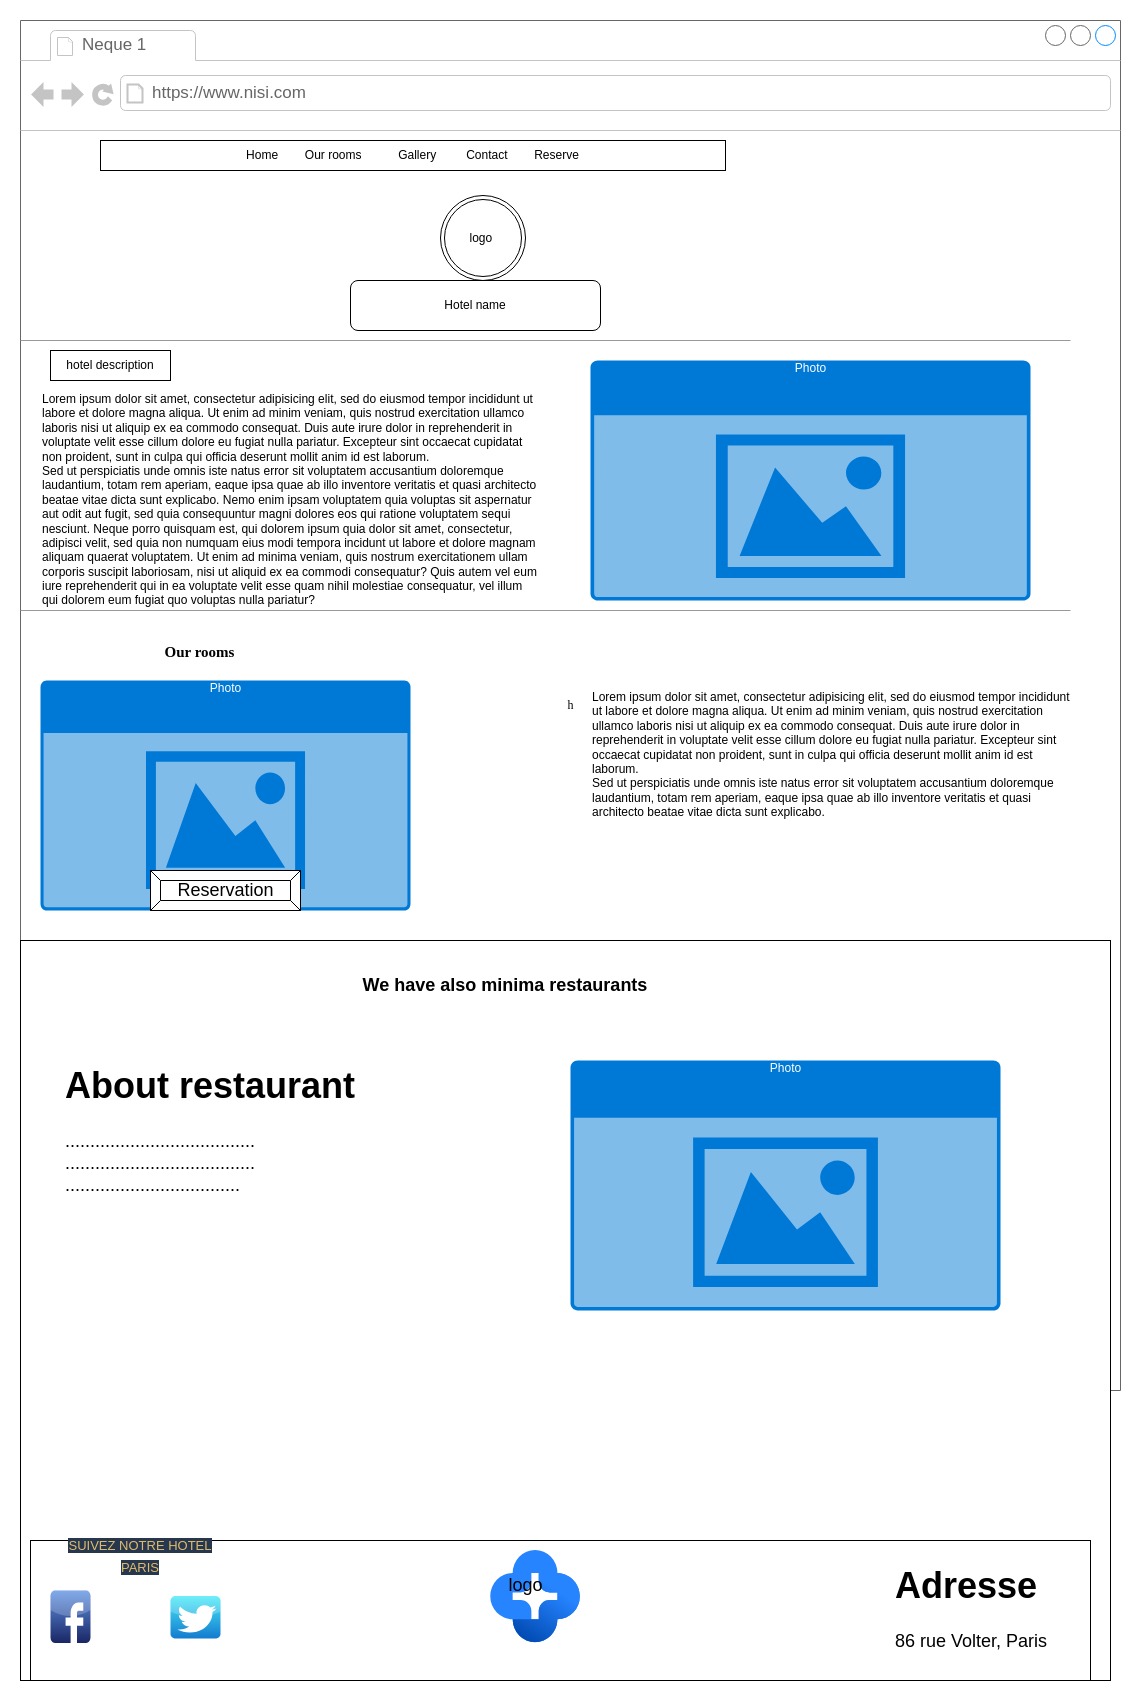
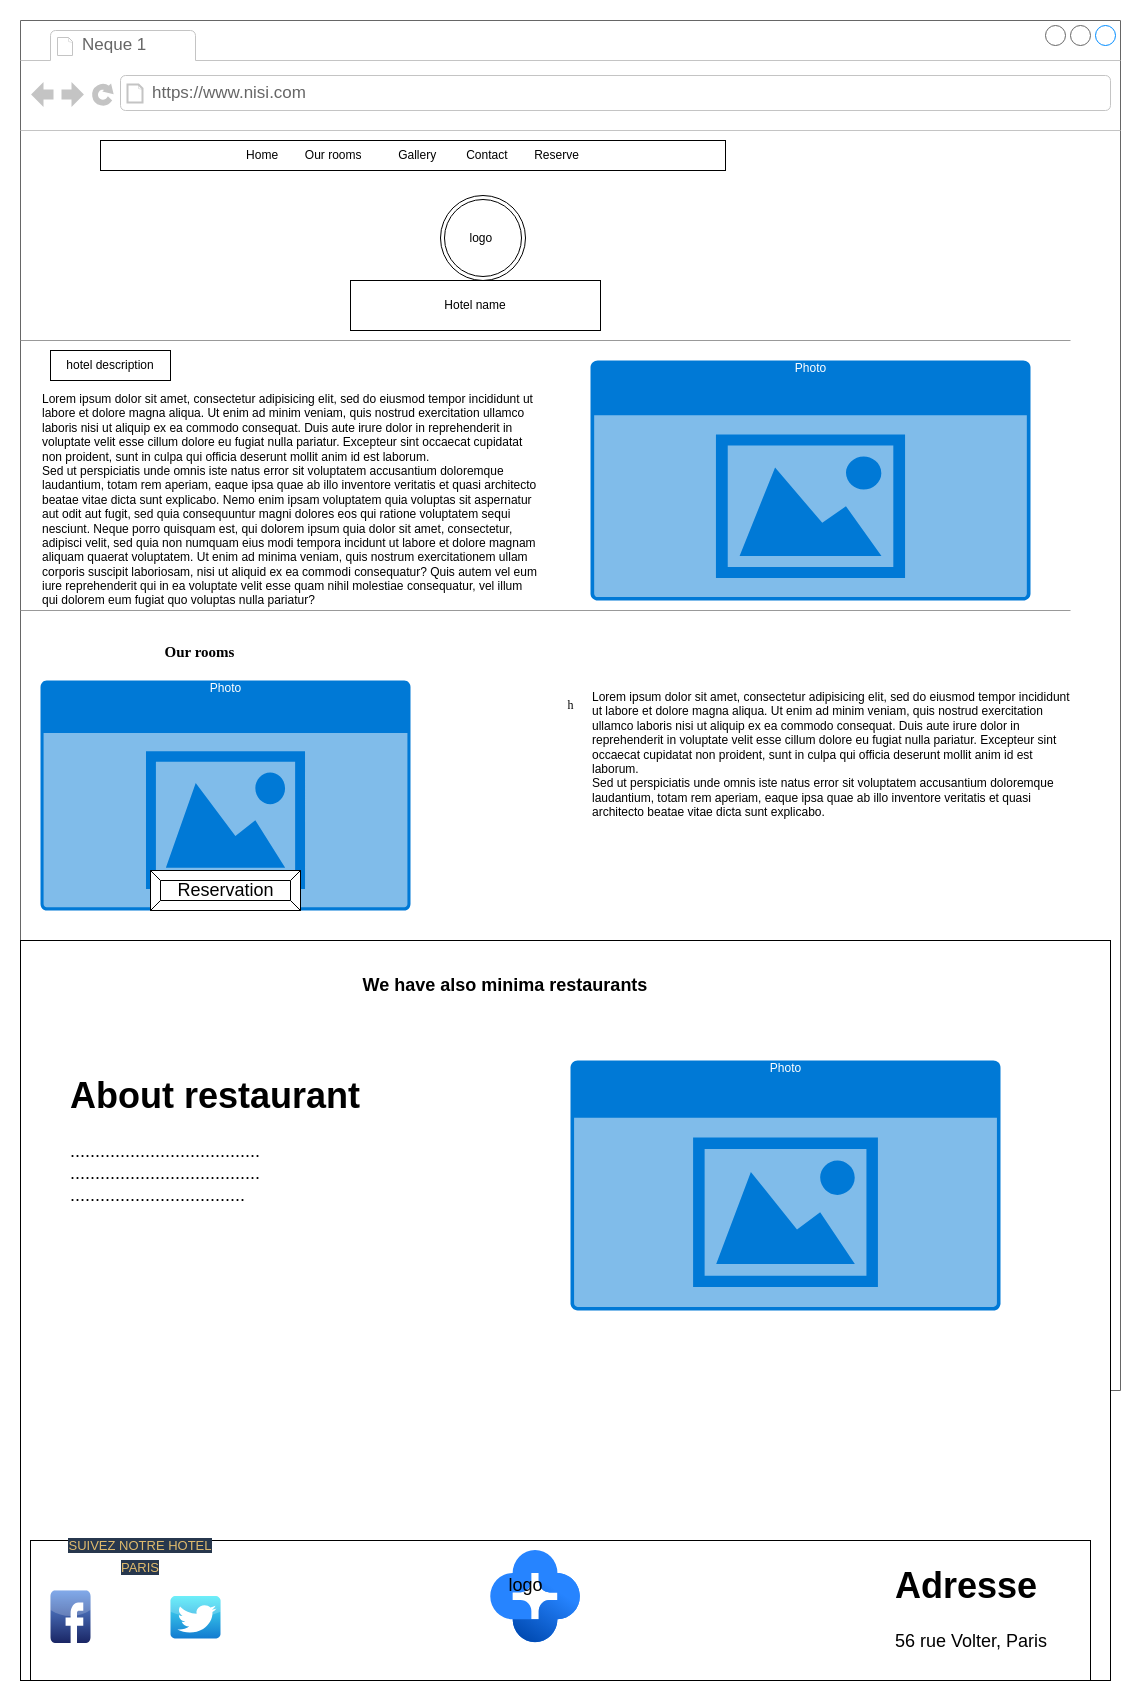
node "Hotel name": shape rounded rectangle -> rectangle
node "About restaurant ...................................... ...................................... ...................................": moved (211, 1176) -> (216, 1186)
node "Adresse 86 rue Volter, Paris": label "Adresse 86 rue Volter, Paris" -> "Adresse 56 rue Volter, Paris"
